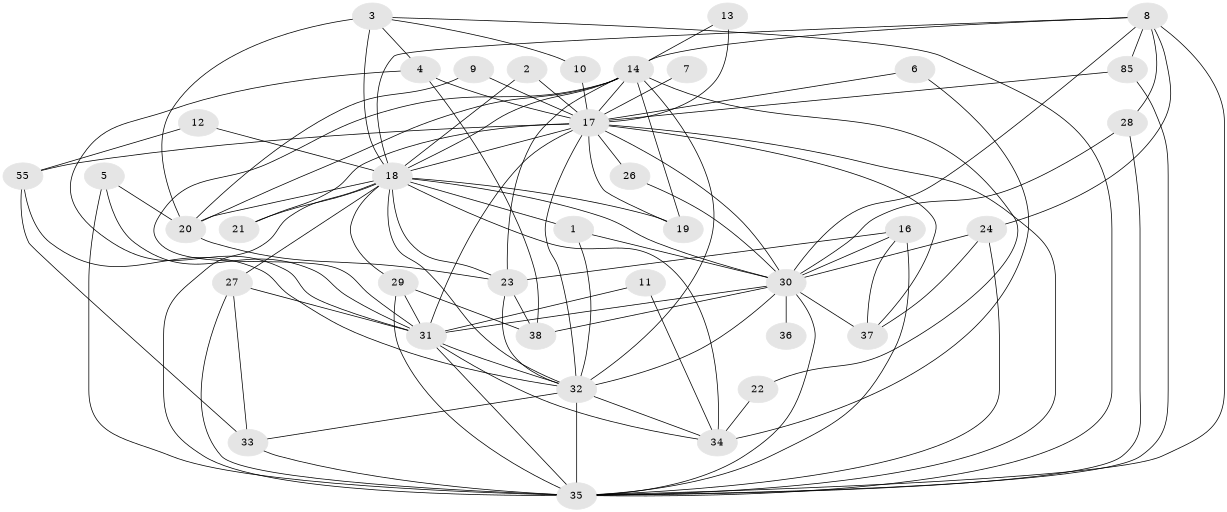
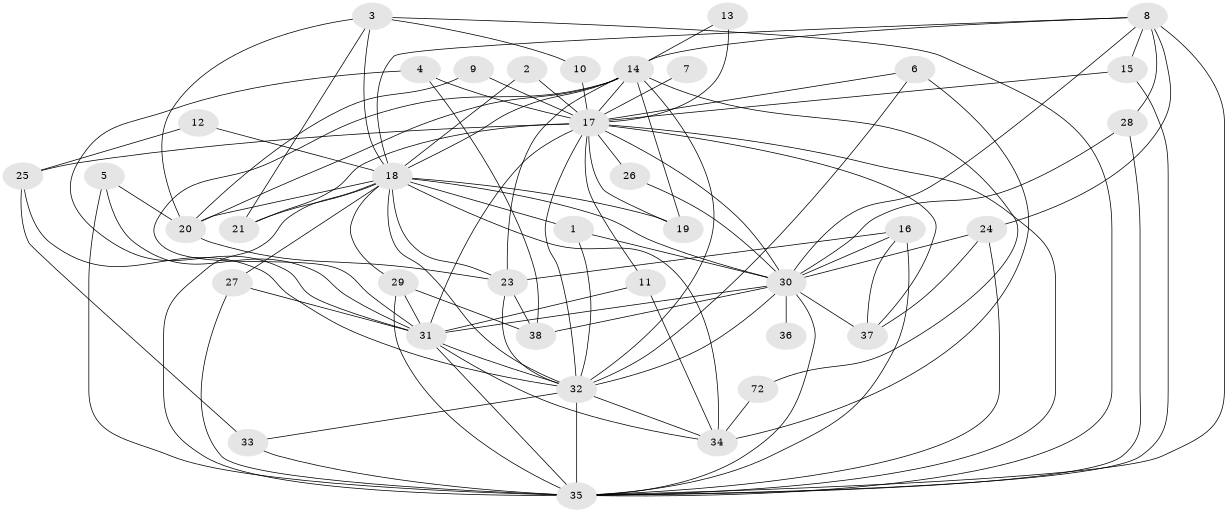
edge "3" -- "4": now "3" -- "21"
node "85": label "85" -> "15"
edge "17" -- "18": now "17" -- "11"
node "55": label "55" -> "25"
edge "6" -- "32": added
edge "27" -- "33": removed
node "22": label "22" -> "72"
